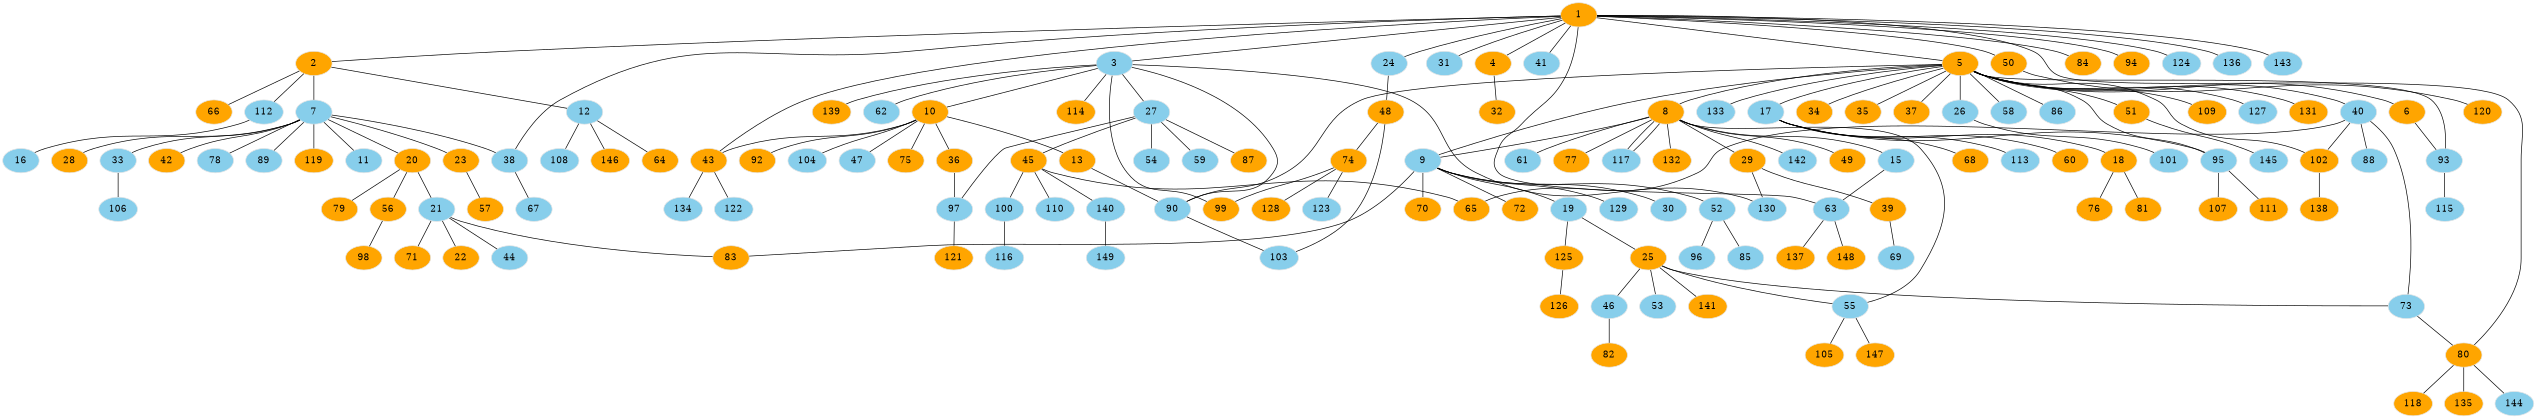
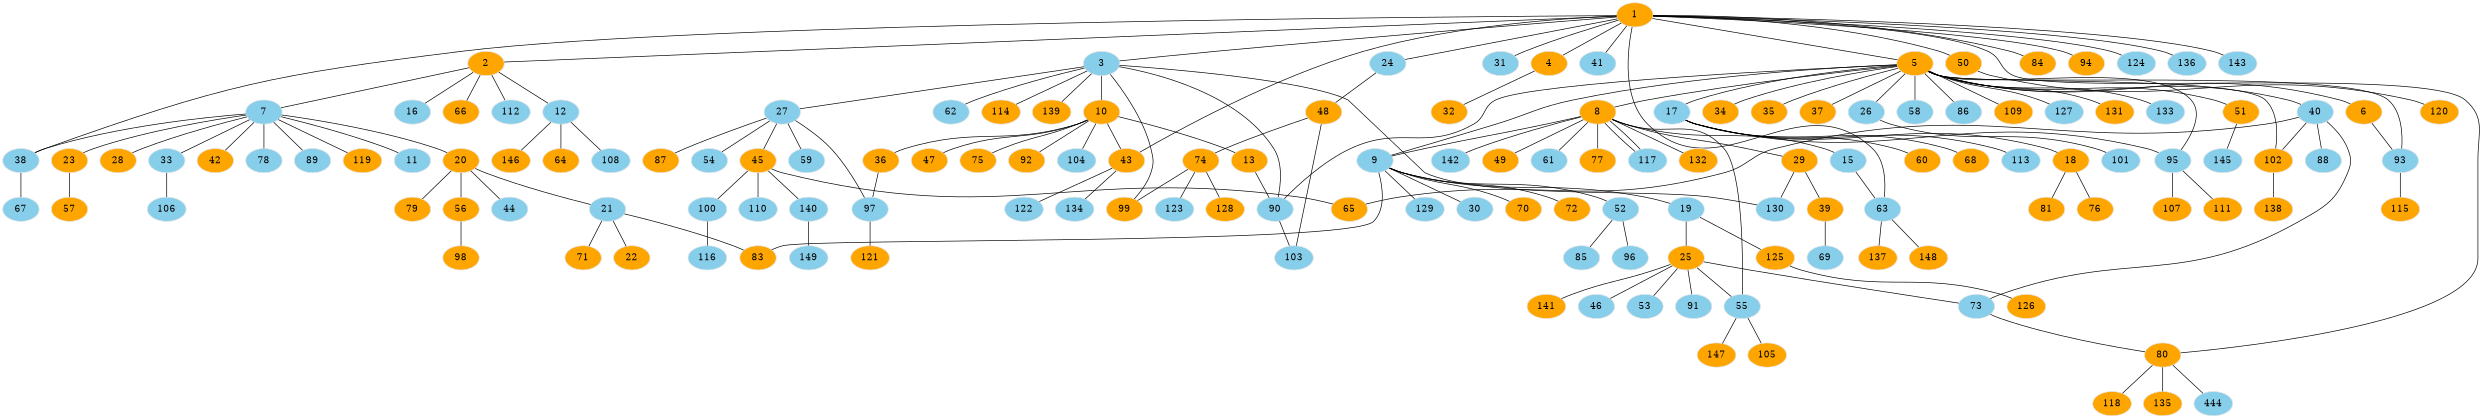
edge "112" -- "16": now "2" -- "16"
node "47": fillcolor skyblue -> orange
node "115": fillcolor skyblue -> orange
edge "21" -- "44": now "20" -- "44"
node "91": added
node "82": removed
node "144": label "144" -> "444"
